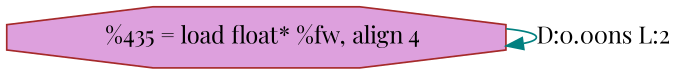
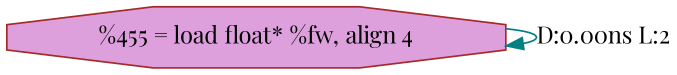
node "%435 = load float* %fw, align 4": label "%435 = load float* %fw, align 4" -> "%455 = load float* %fw, align 4"
